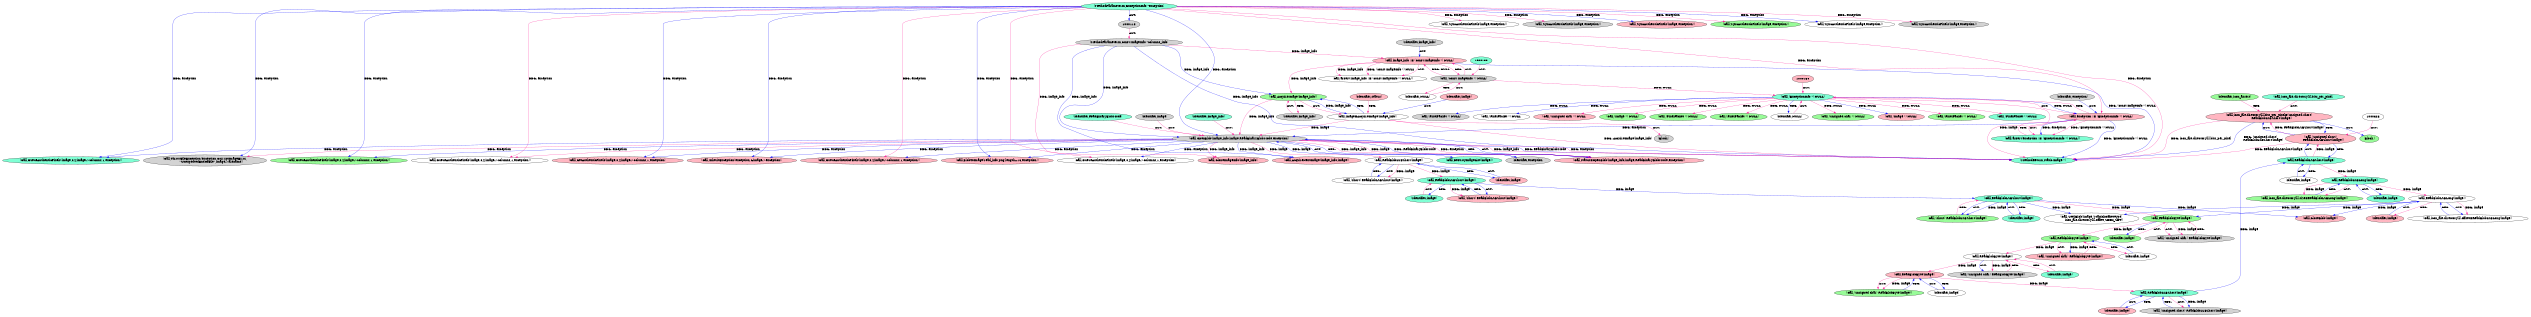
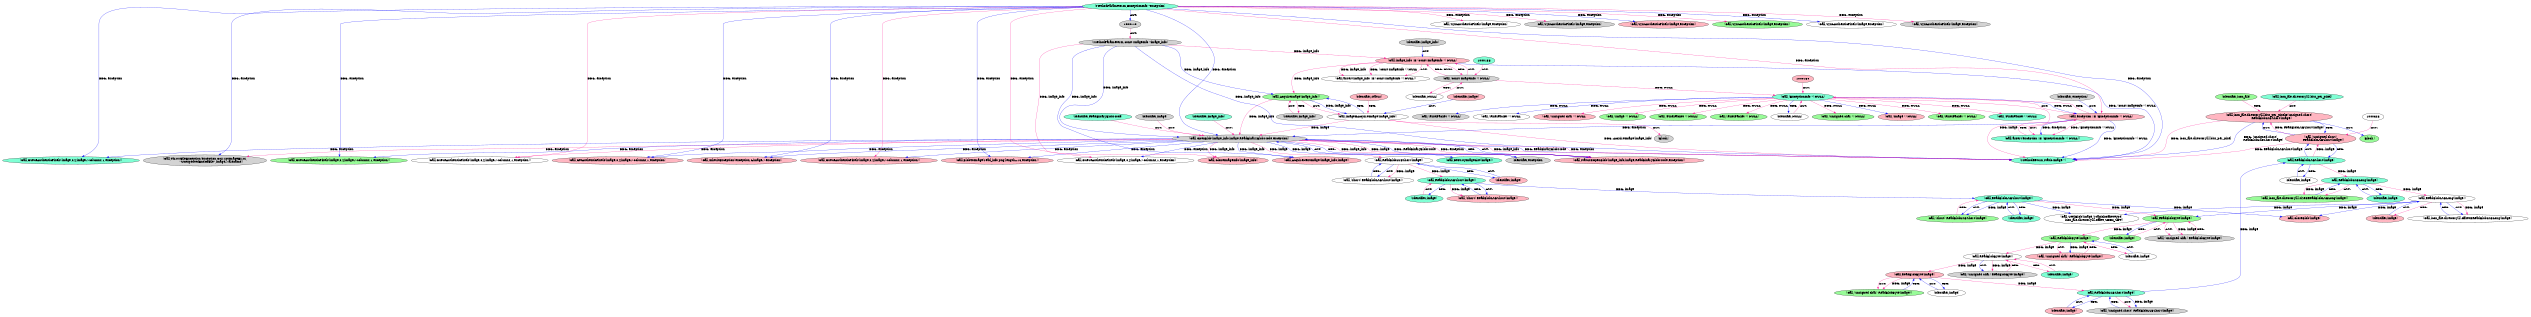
edge "(MethodParameterIn,ExceptionInfo *exception)" -> "(MethodReturn,static Image *)": color deeppink -> blue
node "(MethodParameterIn,const ImageInfo *columns_info)": label "(MethodParameterIn,const ImageInfo *columns_info)" -> "(MethodParameterIn,const ImageInfo *image_info)"
node "(Identifier,icon_assert)": label "(Identifier,icon_assert)" -> "(Identifier,icon_file)"
